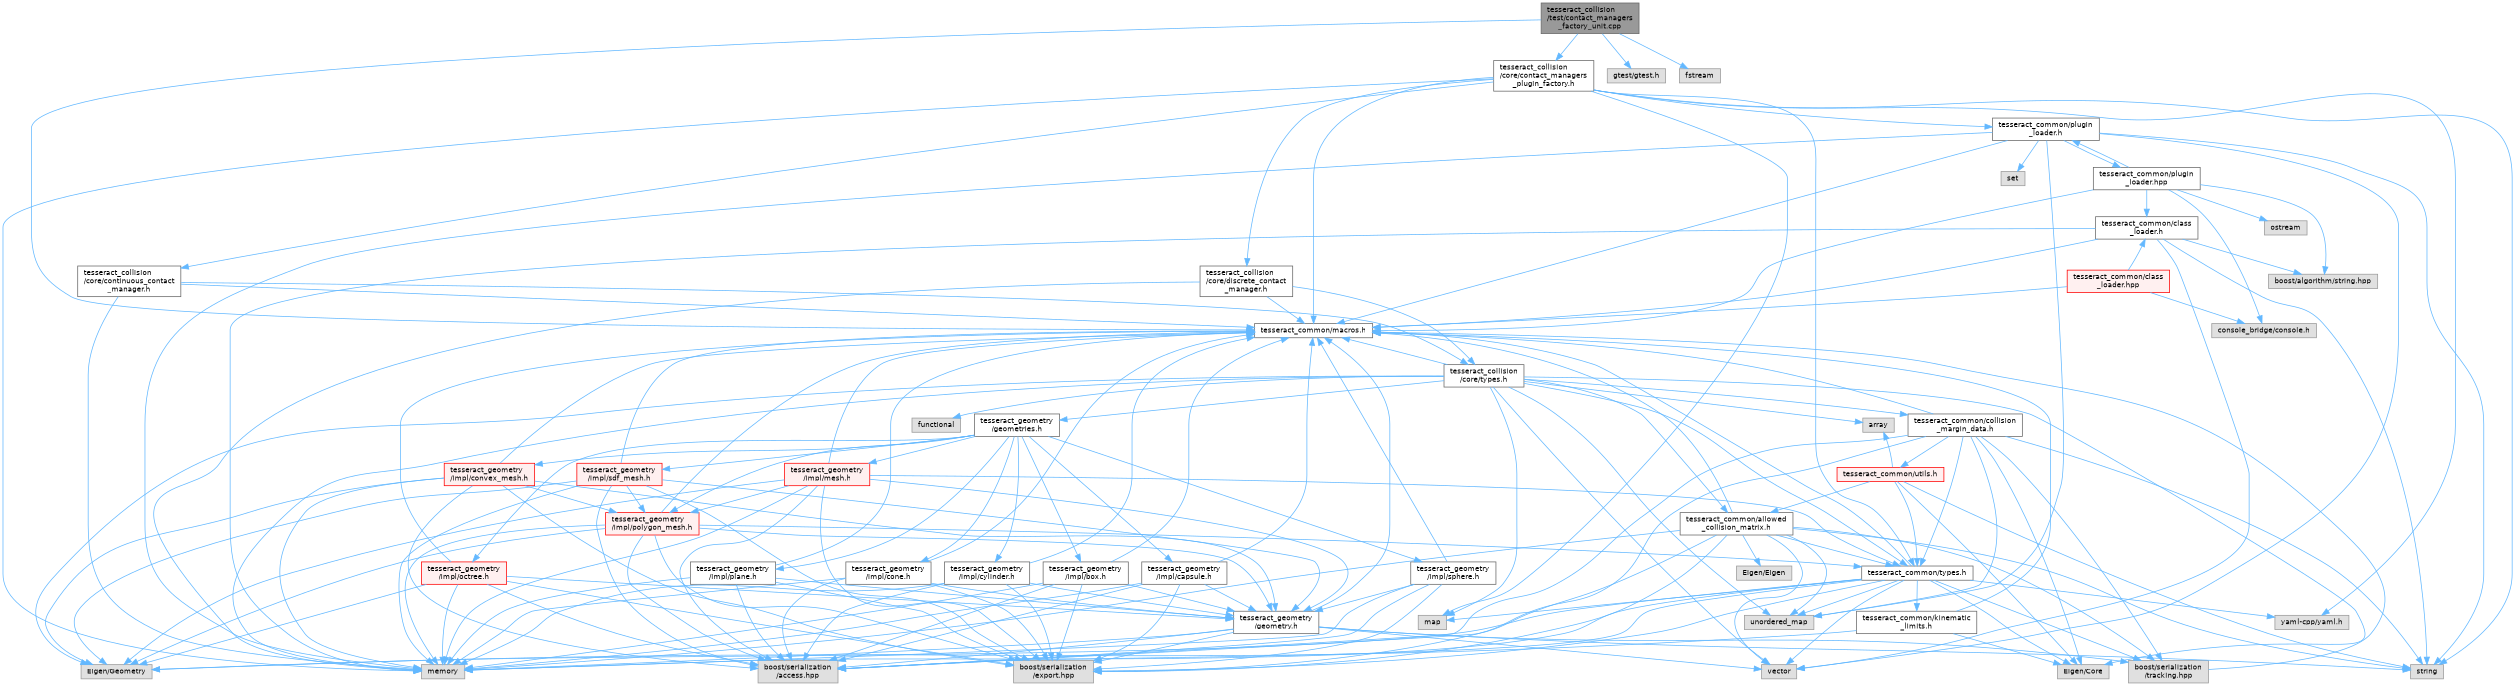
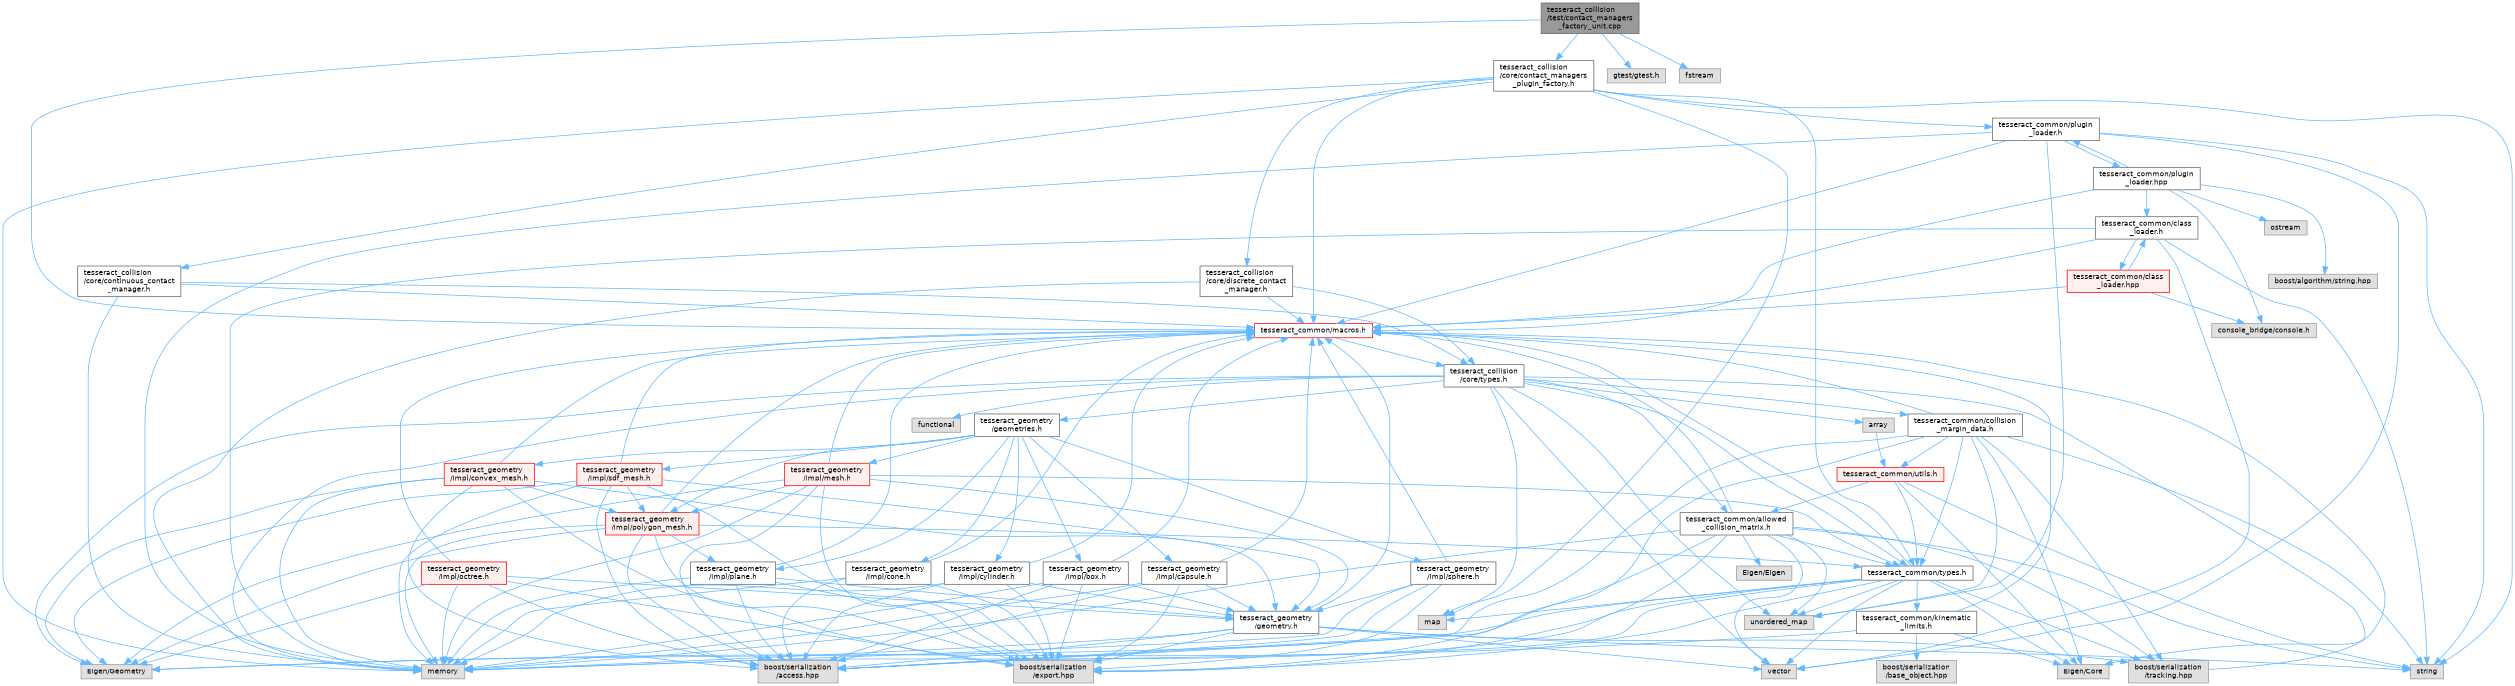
node "set": removed
edge "tesseract_common/class _loader.h" -> "boost/algorithm/string.hpp": now "tesseract_common/class _loader.h" -> "tesseract_common/class _loader.hpp"
node "tesseract_common/macros.h": color grey40 -> red
edge "tesseract_collision /core/types.h" -> "tesseract_common/macros.h": reversed
edge "tesseract_geometry /geometries.h" -> "tesseract_geometry /impl/octree.h": removed
edge "tesseract_common/utils.h" -> "array": reversed
edge "tesseract_geometry /impl/polygon_mesh.h" -> "tesseract_geometry /geometry.h": now "tesseract_geometry /impl/polygon_mesh.h" -> "tesseract_geometry /impl/plane.h"
edge "tesseract_geometry /impl/cone.h" -> "tesseract_geometry /geometry.h": removed
node "yaml-cpp/yaml.h": removed
node "boost/serialization /base_object.hpp": added
